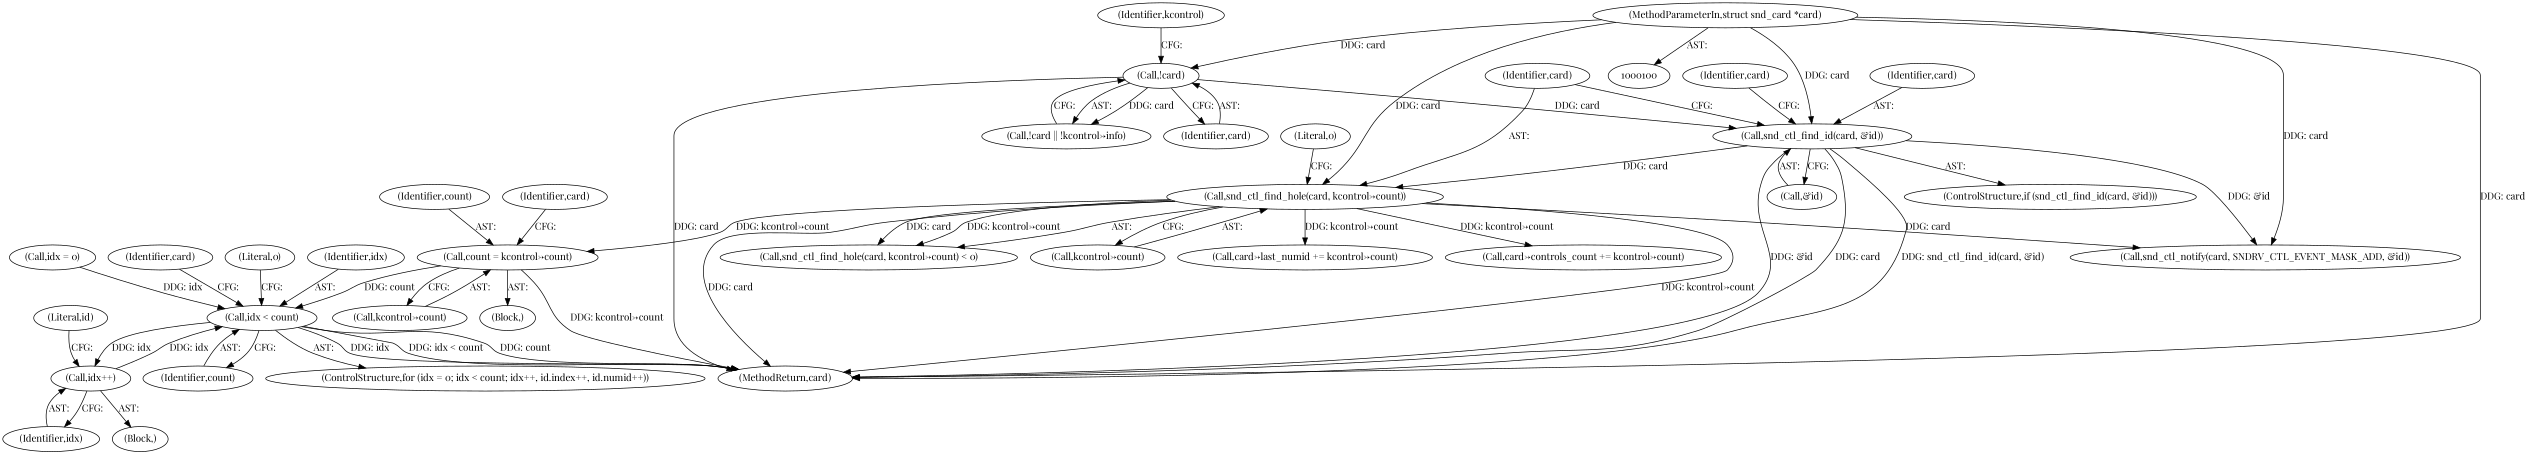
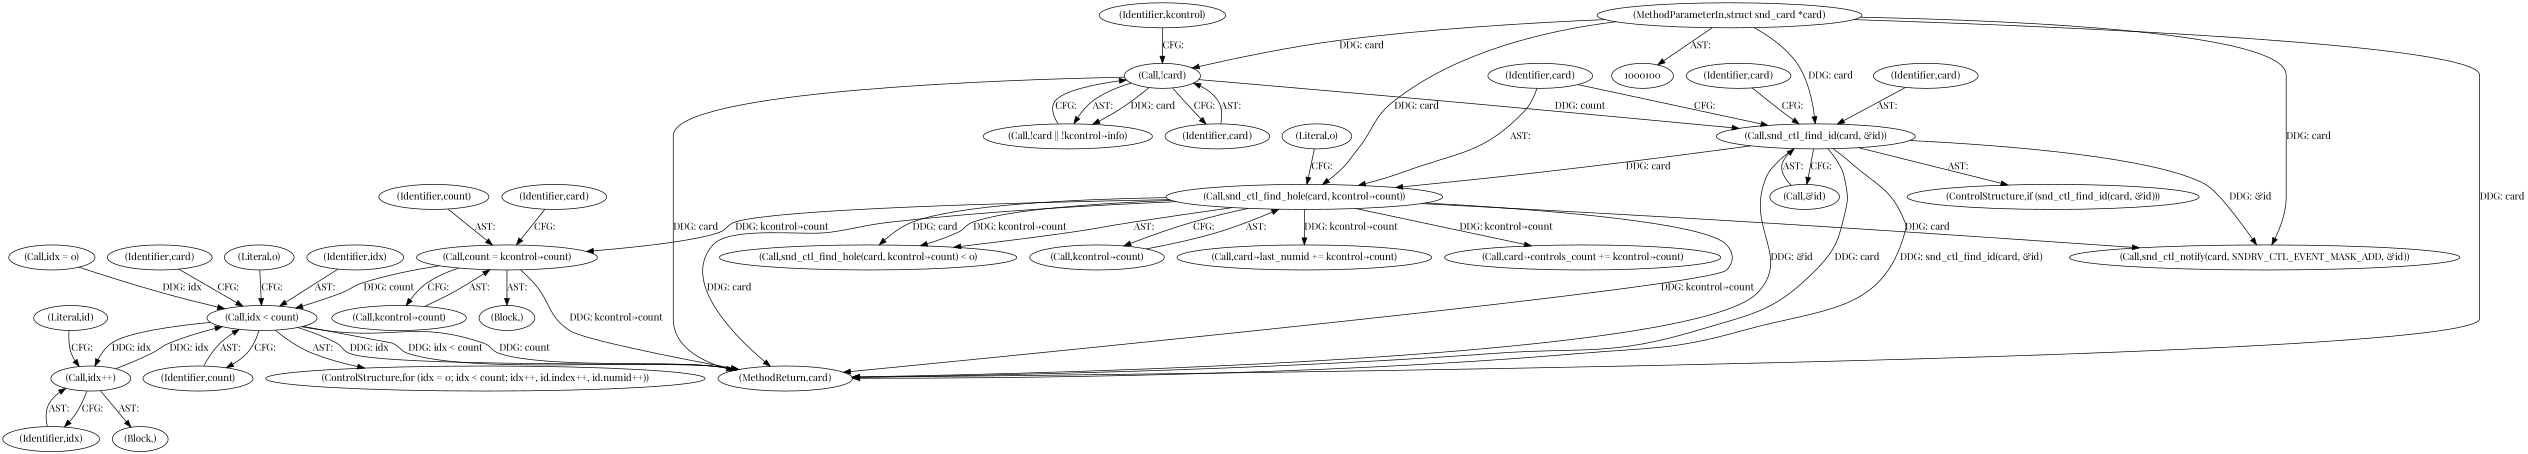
edge "(Call,!card)" -> "(Call,snd_ctl_find_id(card, &id))": label "DDG: card" -> "DDG: count"
